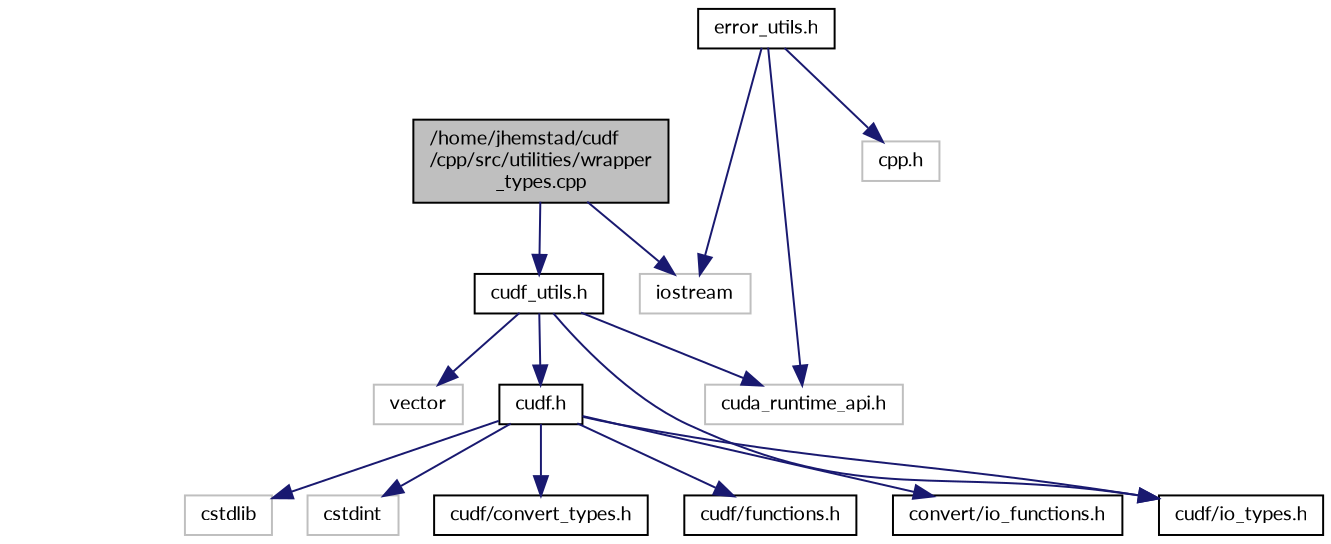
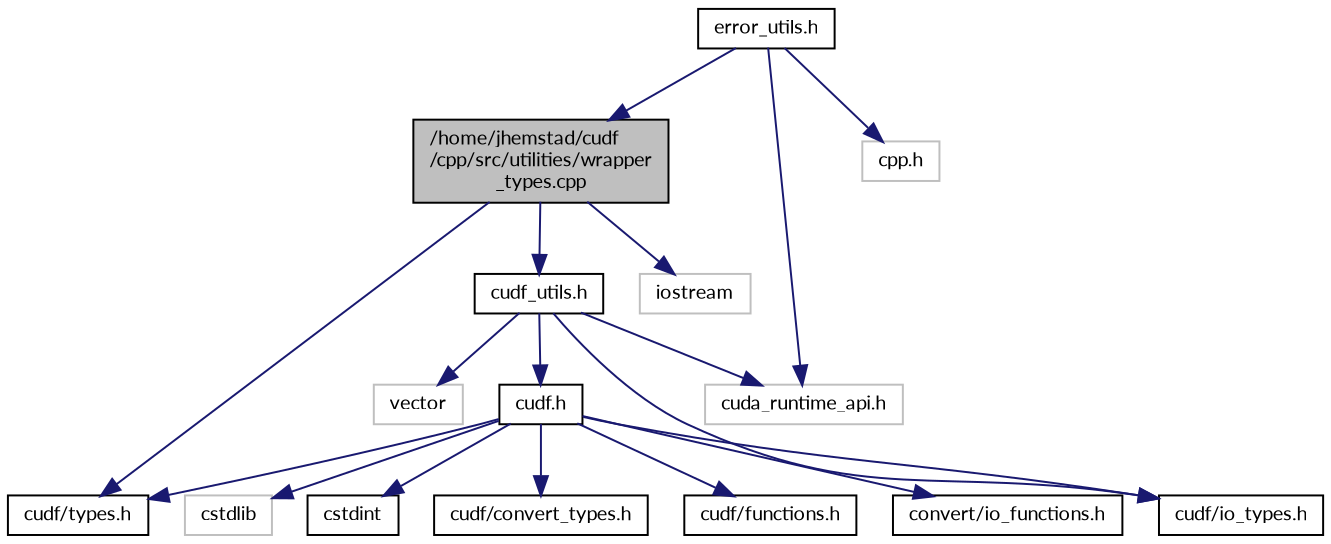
edge "error_utils.h" -> "iostream": now "error_utils.h" -> "/home/jhemstad/cudf /cpp/src/utilities/wrapper _types.cpp"
node "cudf/types.h": added
node "cstdint": color grey75 -> black
